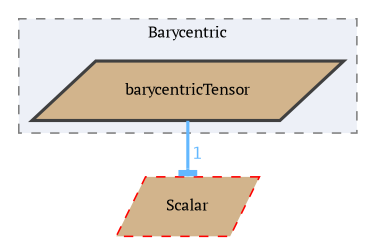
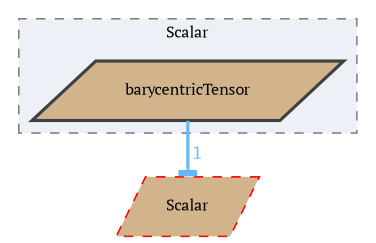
cluster "Barycentric": label "Barycentric" -> "Scalar"
